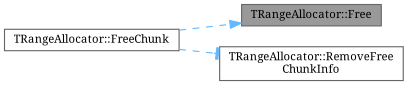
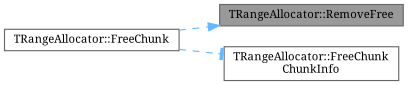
node "TRangeAllocator::Free": label "TRangeAllocator::Free" -> "TRangeAllocator::RemoveFree"
node "TRangeAllocator::RemoveFree ChunkInfo": label "TRangeAllocator::RemoveFree ChunkInfo" -> "TRangeAllocator::FreeChunk ChunkInfo"
